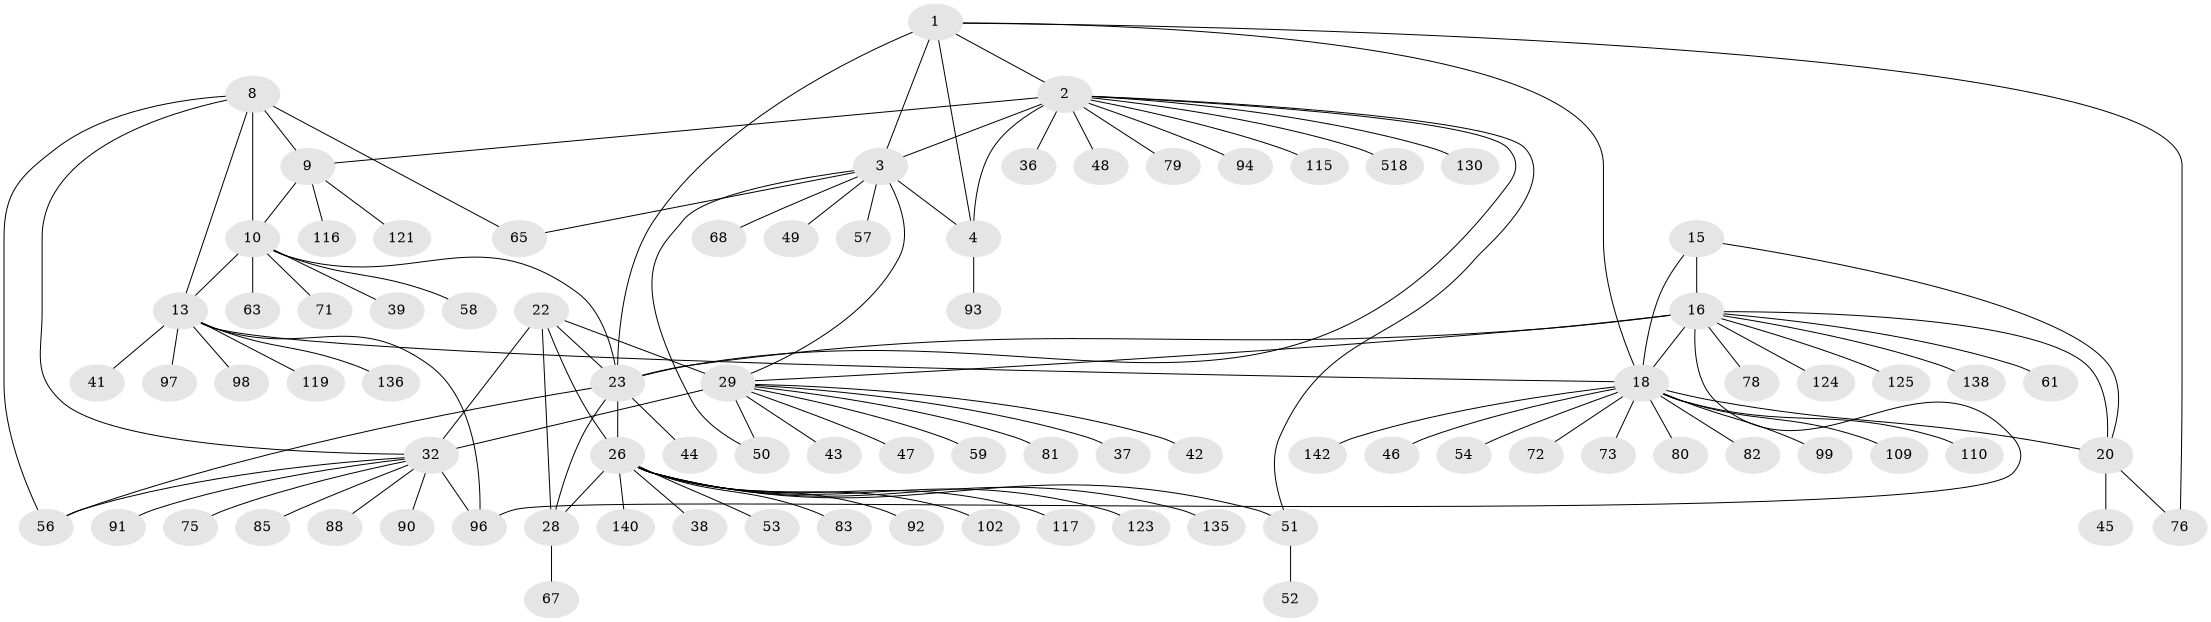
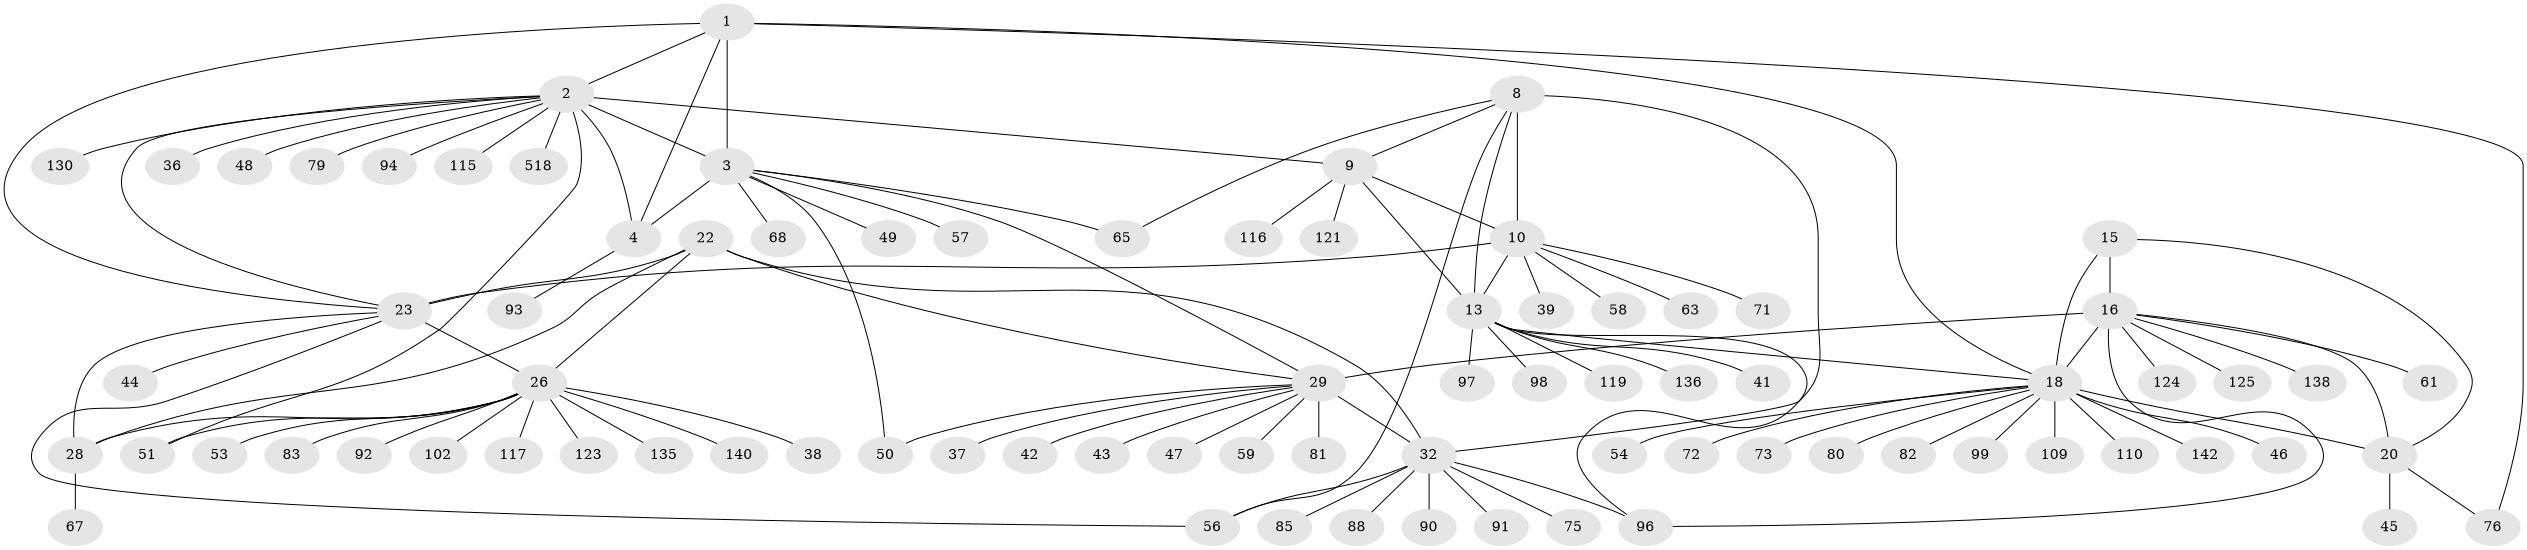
edge "9" -- "13": added
edge "16" -- "23": removed
node "78": removed
node "52": removed
